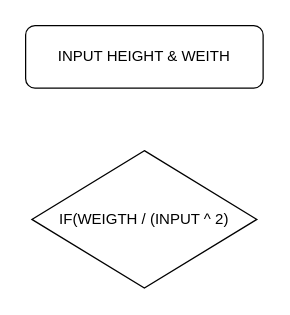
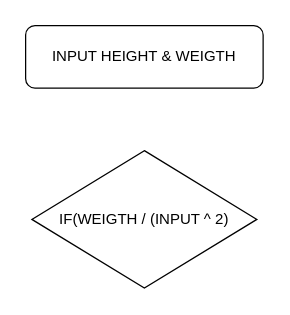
node "INPUT HEIGHT & WEITH": label "INPUT HEIGHT & WEITH" -> "INPUT HEIGHT & WEIGTH"
